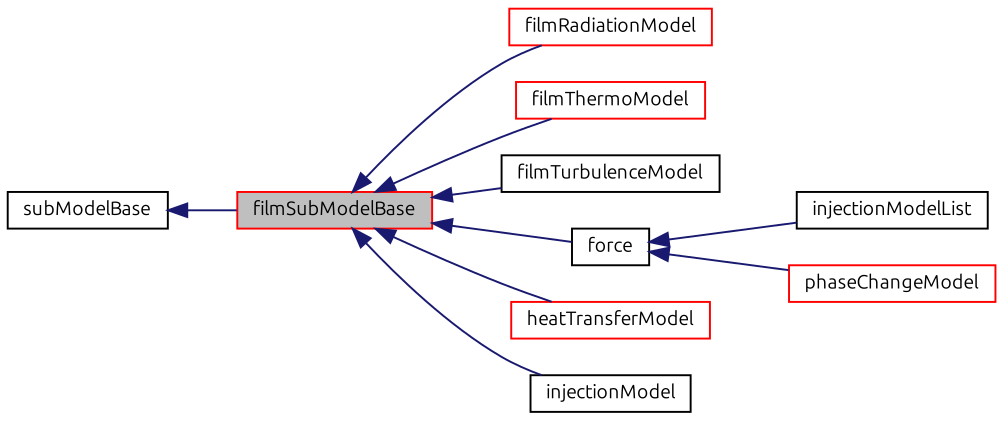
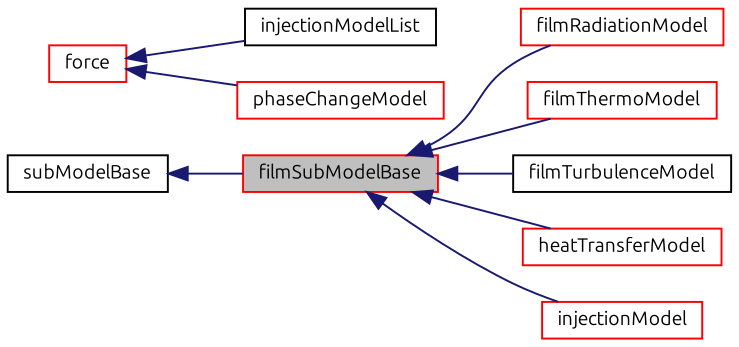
edge "force" -> "filmSubModelBase": removed
node "force": color black -> red
node "injectionModel": color black -> red
